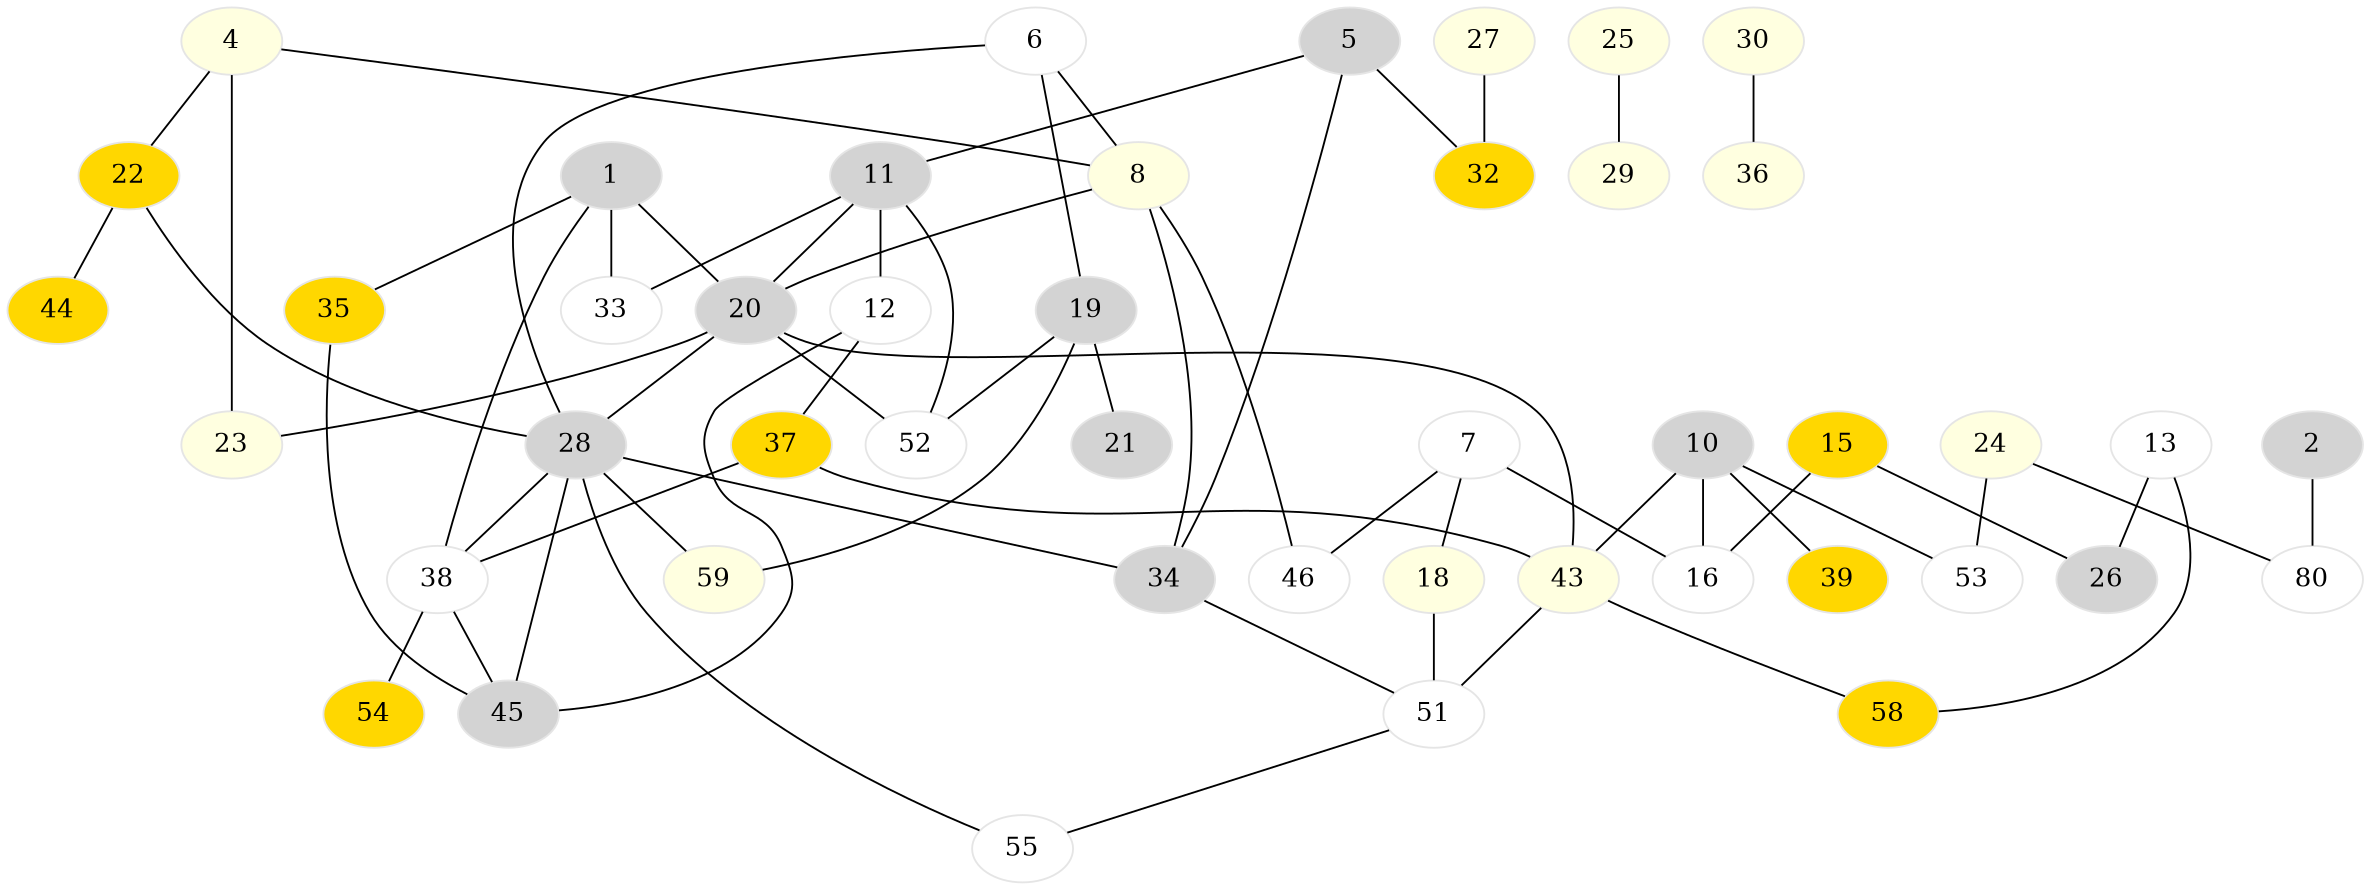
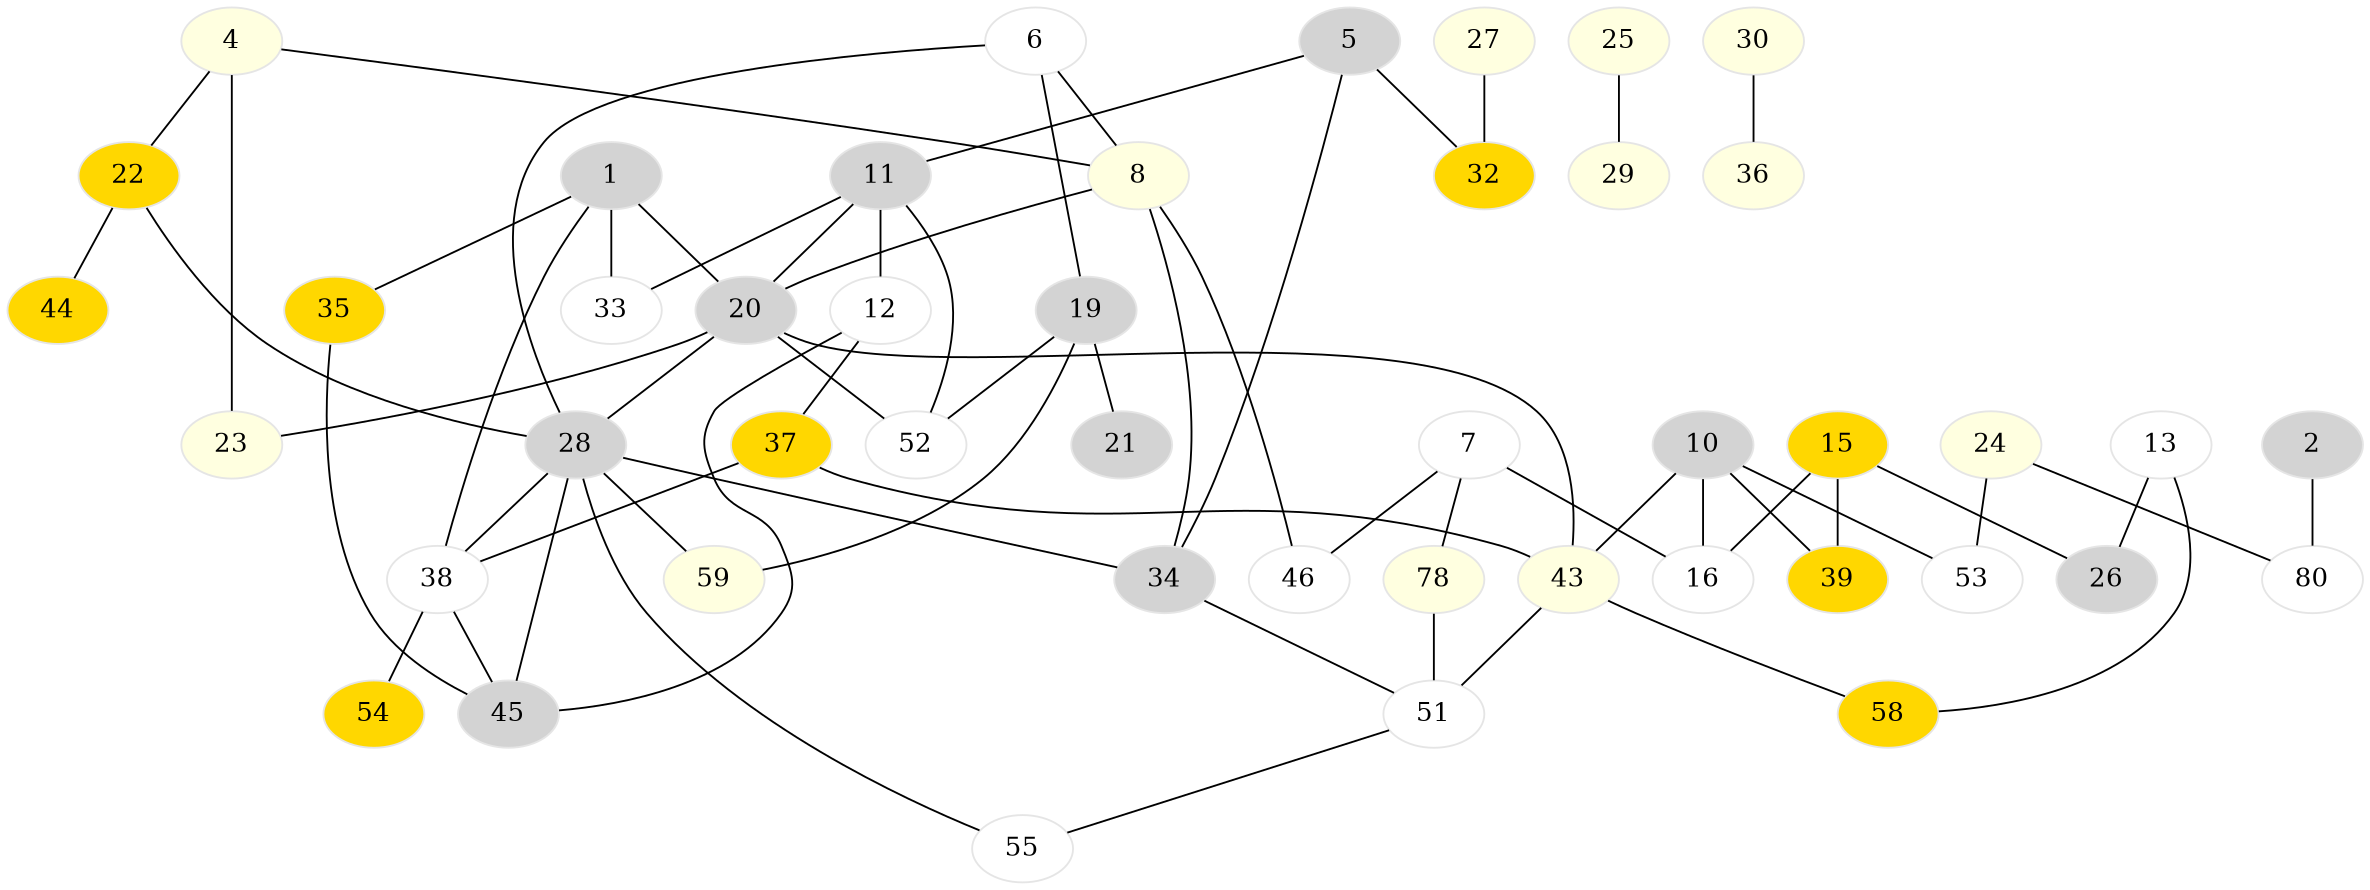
edge "15" -- "39": added
node "18": label "18" -> "78"
